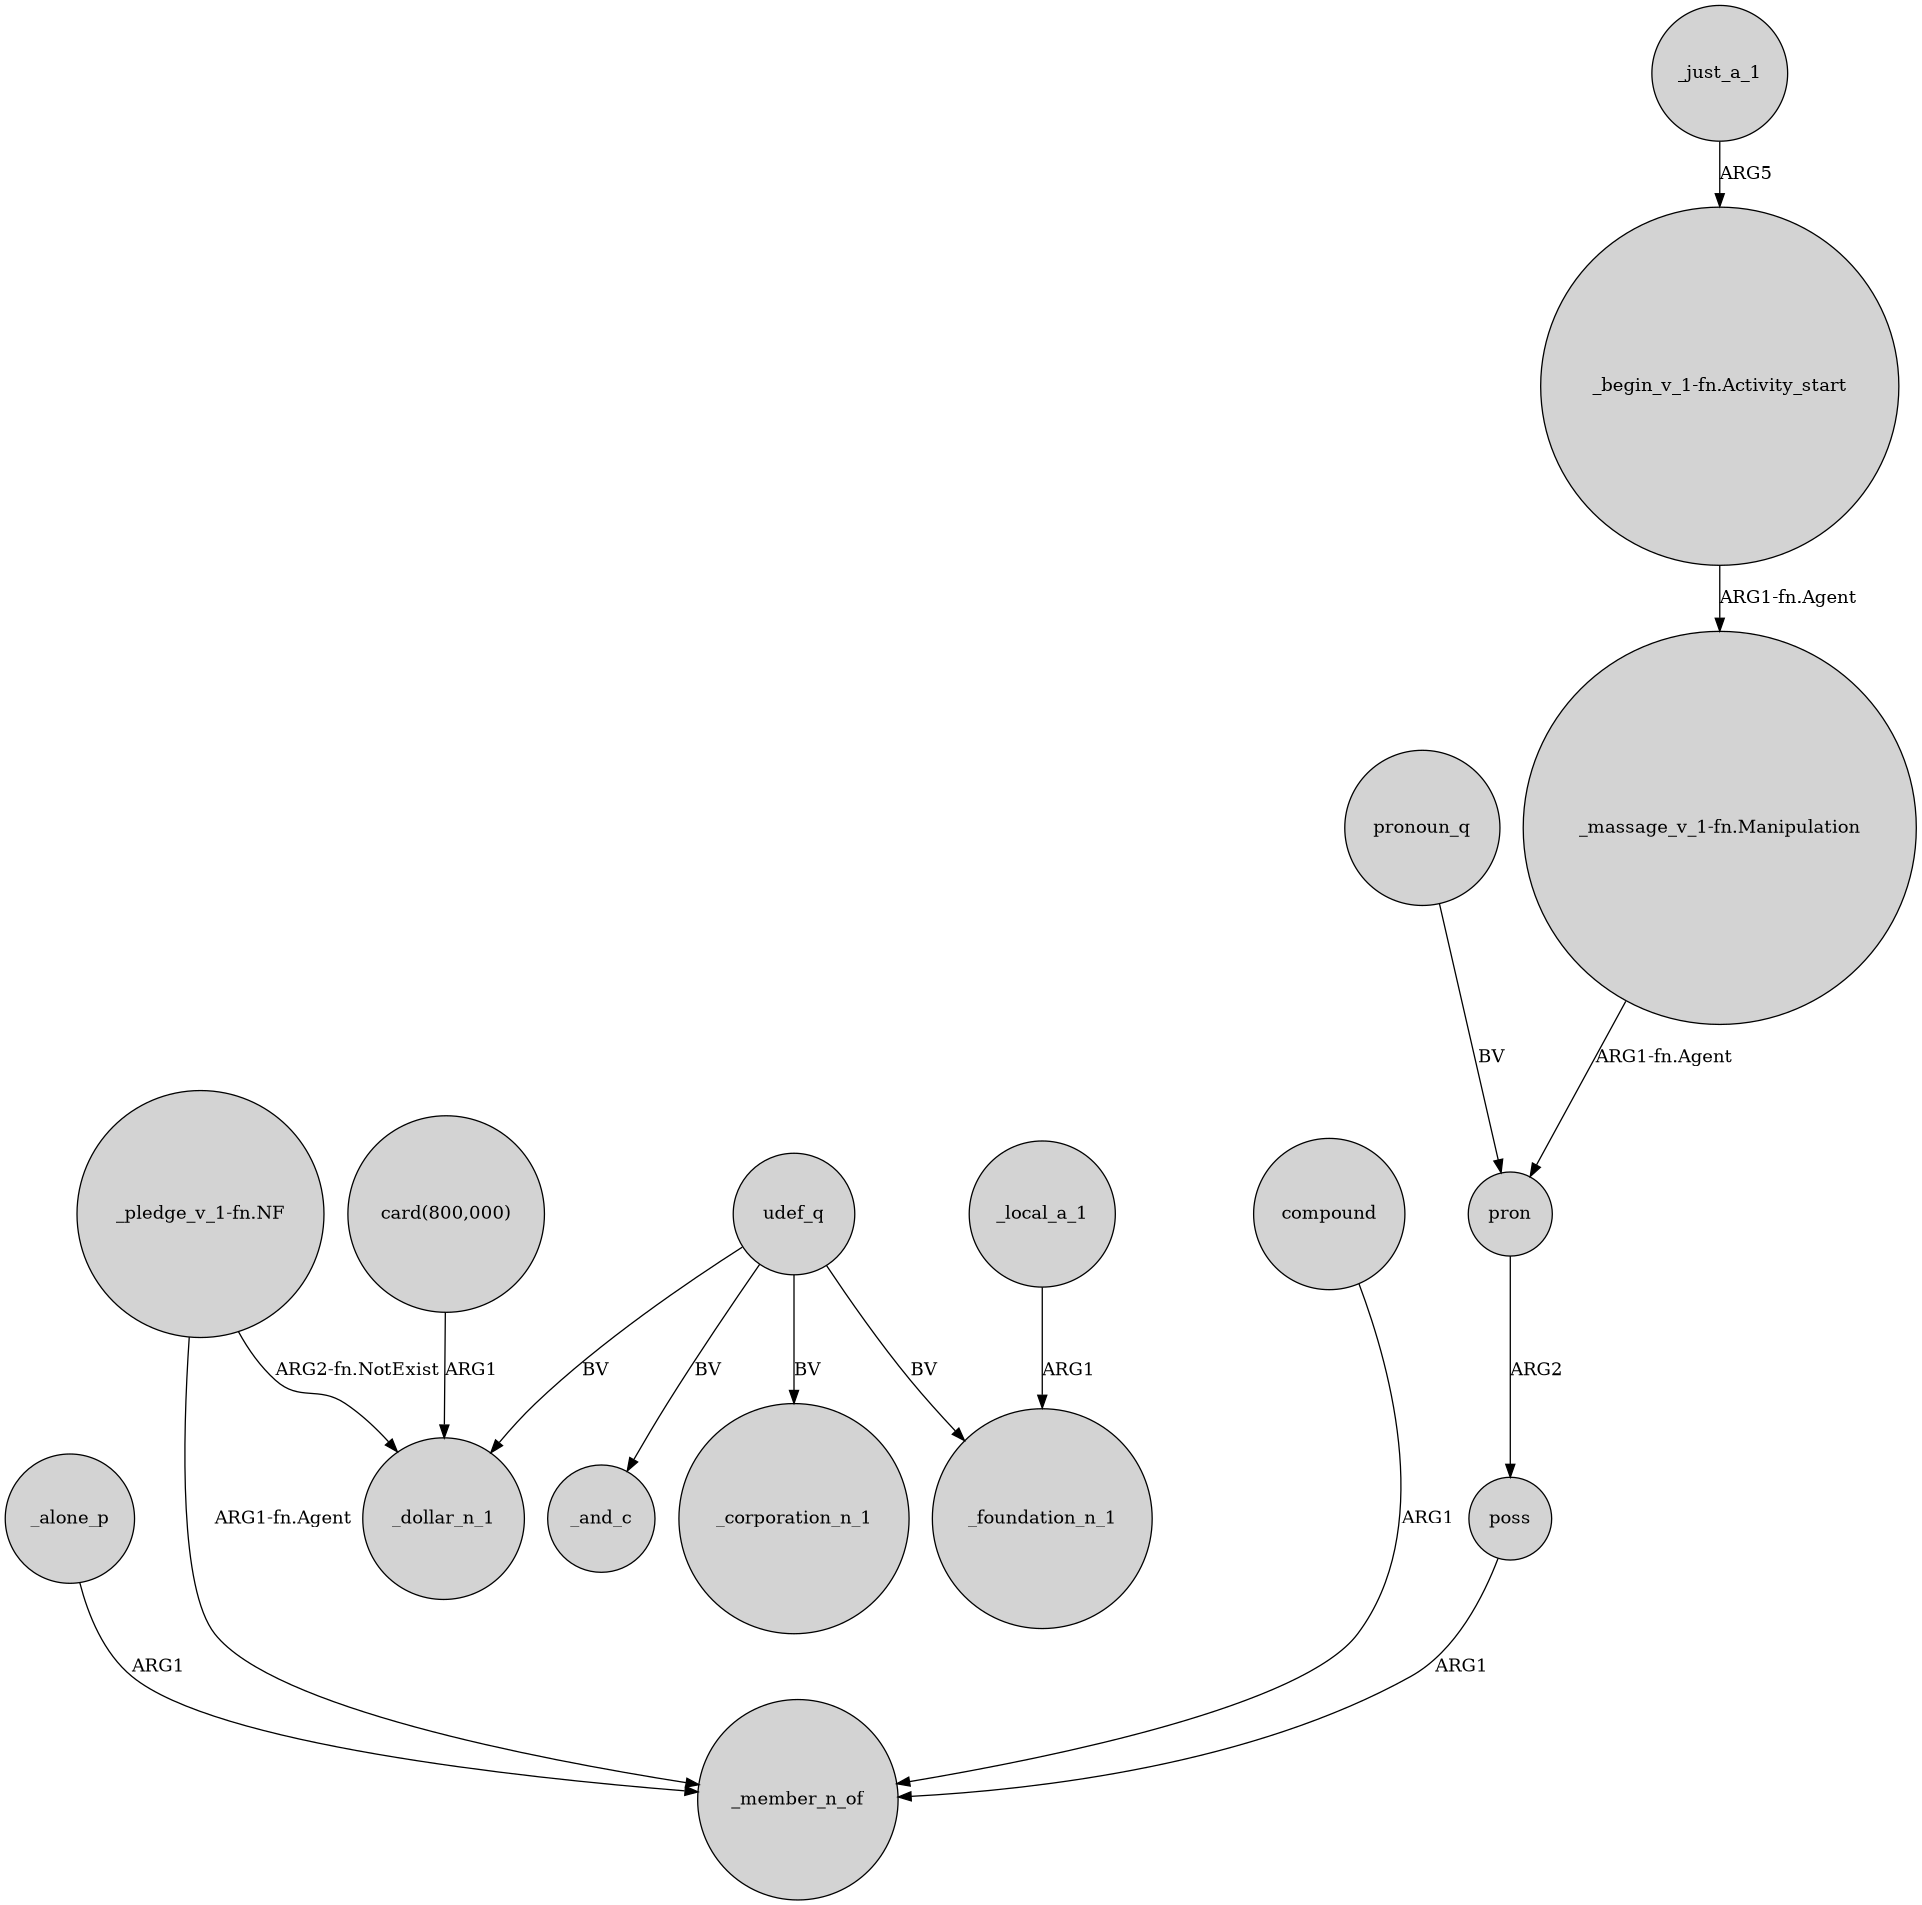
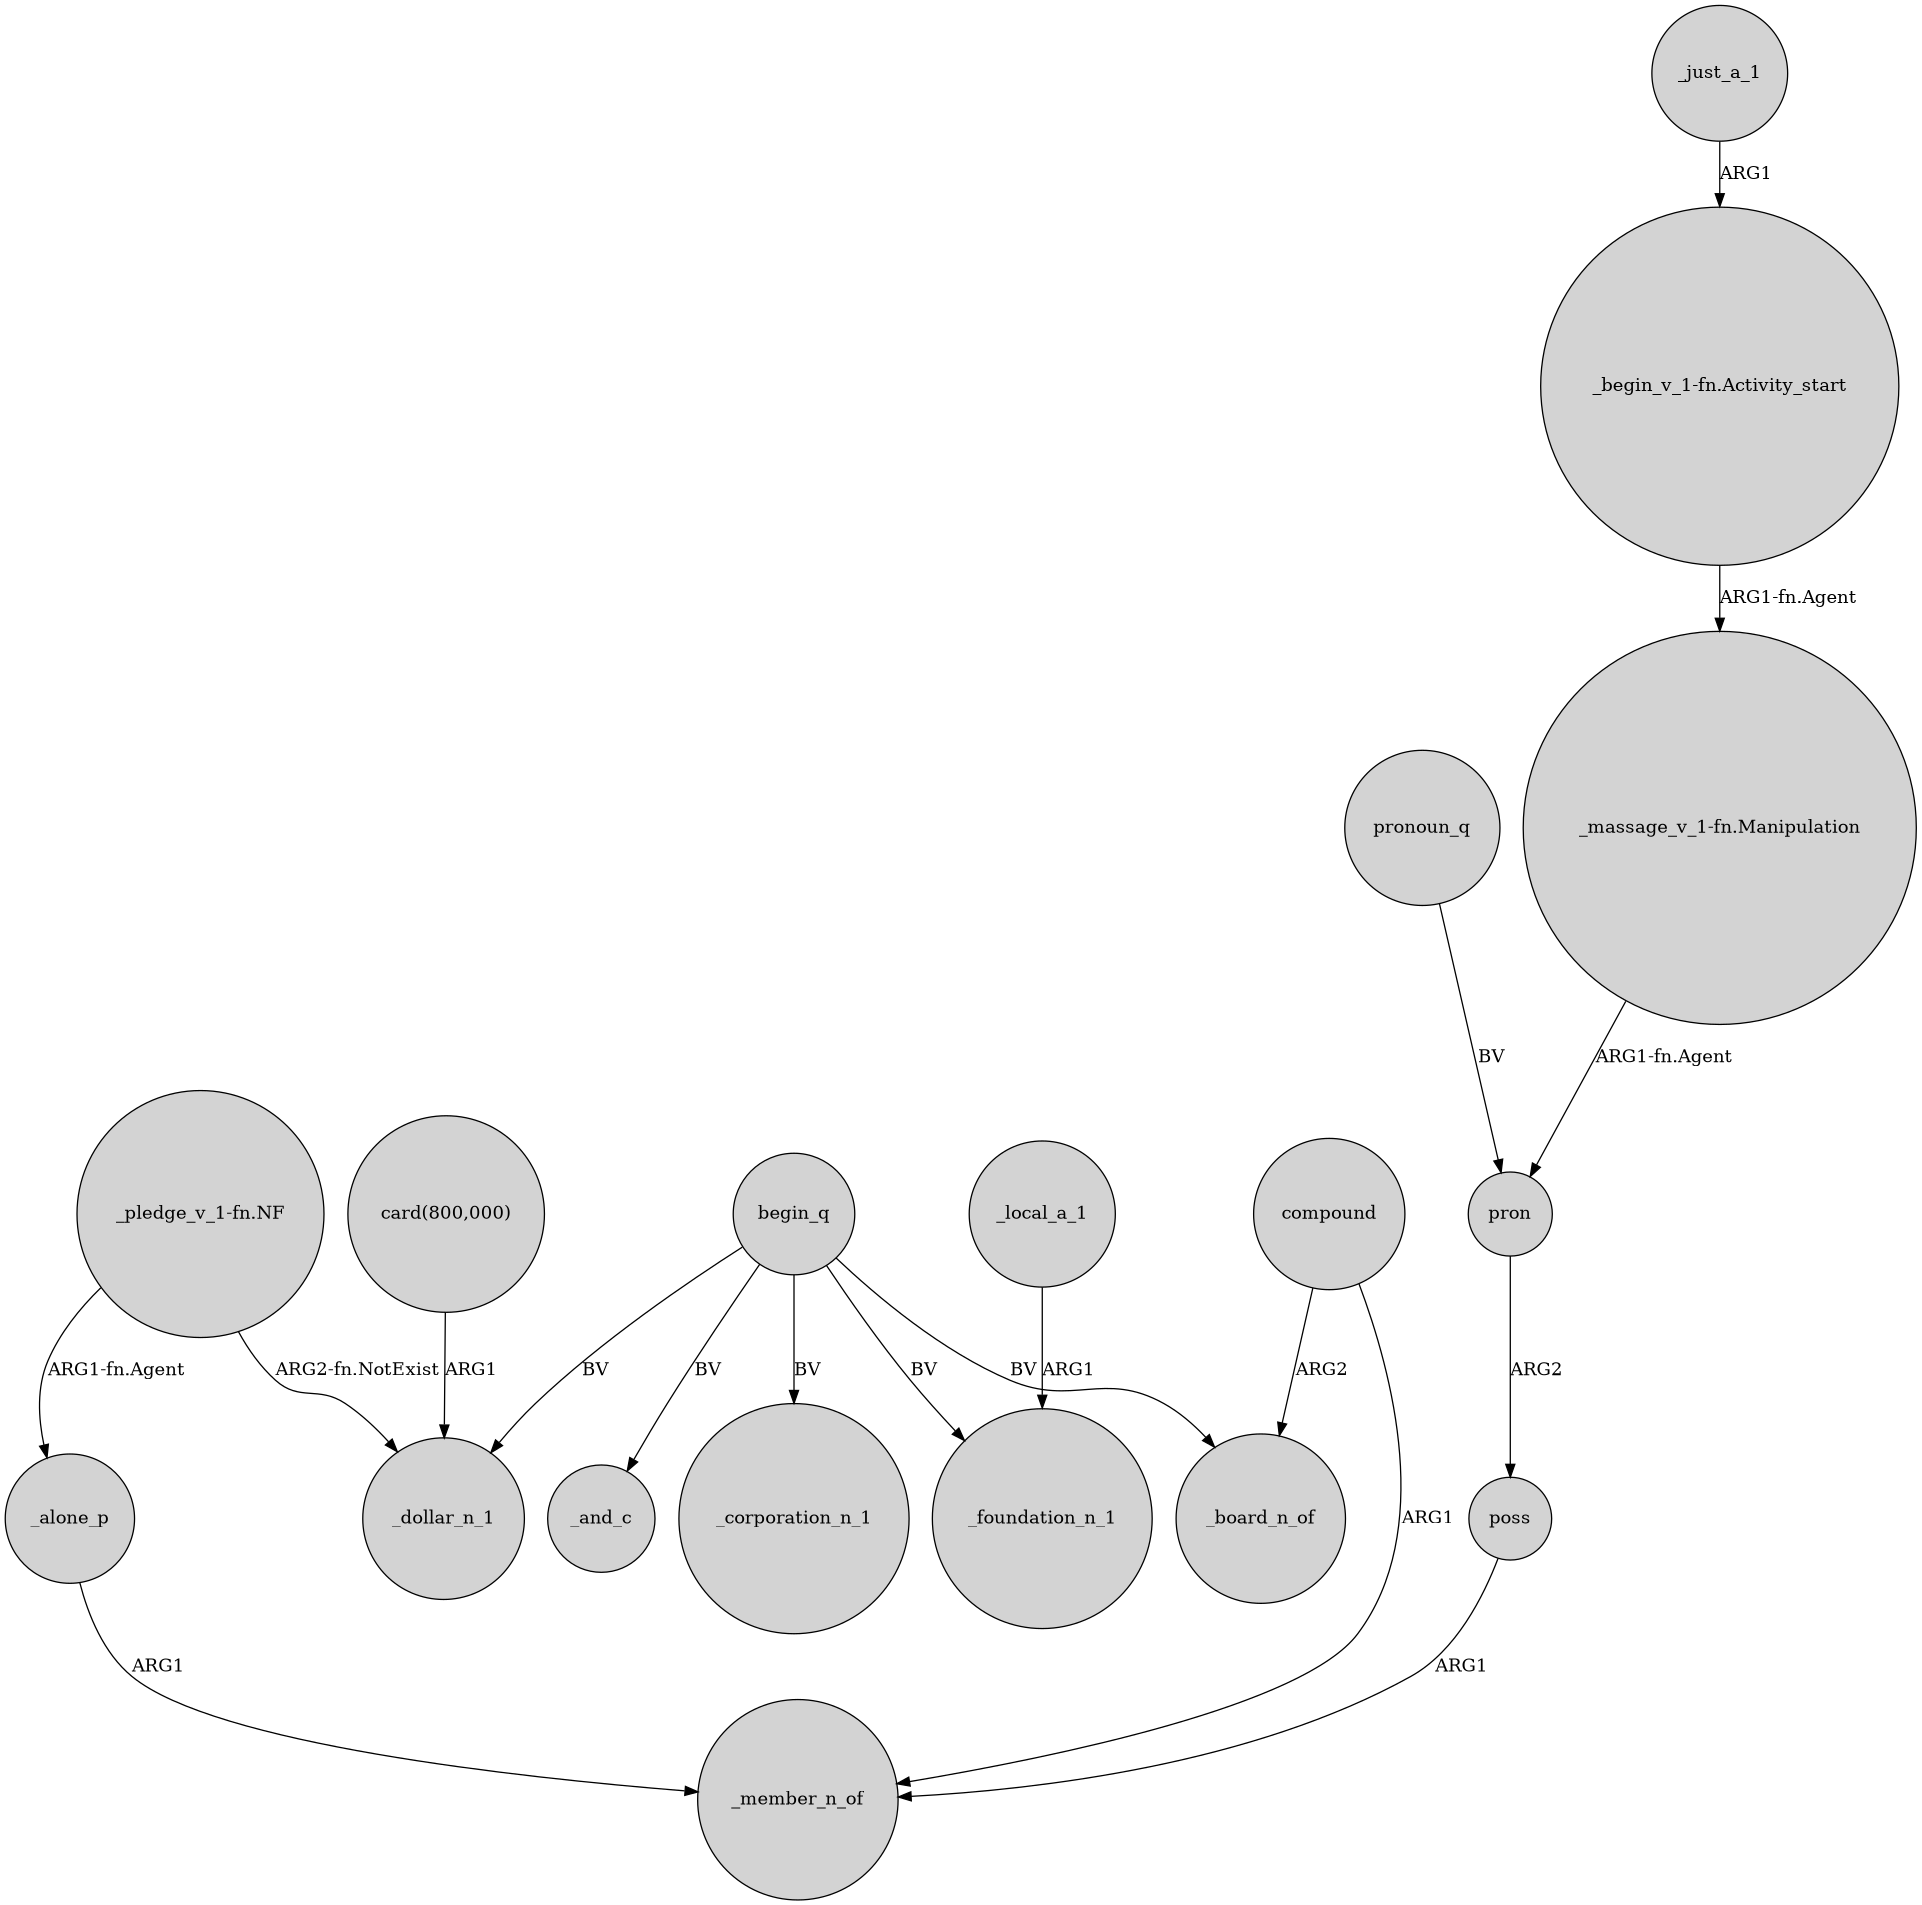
edge "_just_a_1" -> "_begin_v_1-fn.Activity_start": label "ARG5" -> "ARG1"
node "udef_q": label "udef_q" -> "begin_q"
node "_board_n_of": added
edge "_pledge_v_1-fn.NF" -> "_member_n_of": now "_pledge_v_1-fn.NF" -> "_alone_p"
